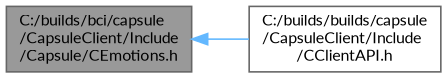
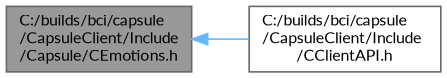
node "C:/builds/builds/capsule /CapsuleClient/Include /CClientAPI.h": label "C:/builds/builds/capsule /CapsuleClient/Include /CClientAPI.h" -> "C:/builds/bci/capsule /CapsuleClient/Include /CClientAPI.h"
